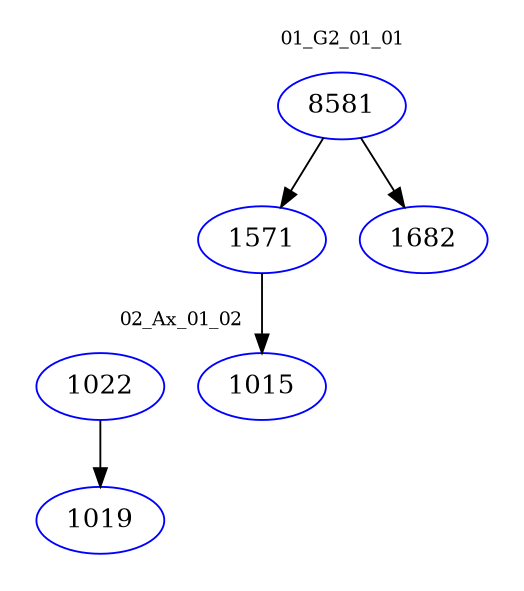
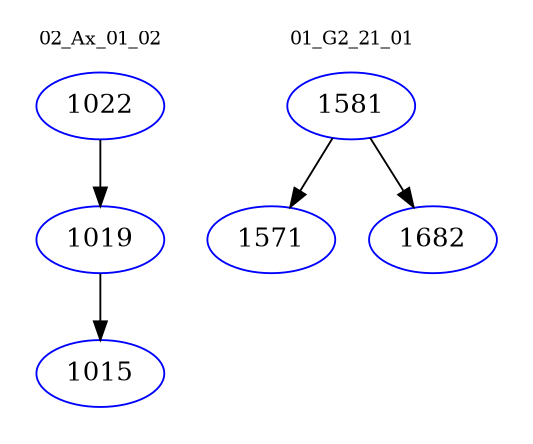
cluster "01_G2_01_01": label "01_G2_01_01" -> "01_G2_21_01"
node "8581": label "8581" -> "1581"
edge "1571" -> "1015": now "1019" -> "1015"
